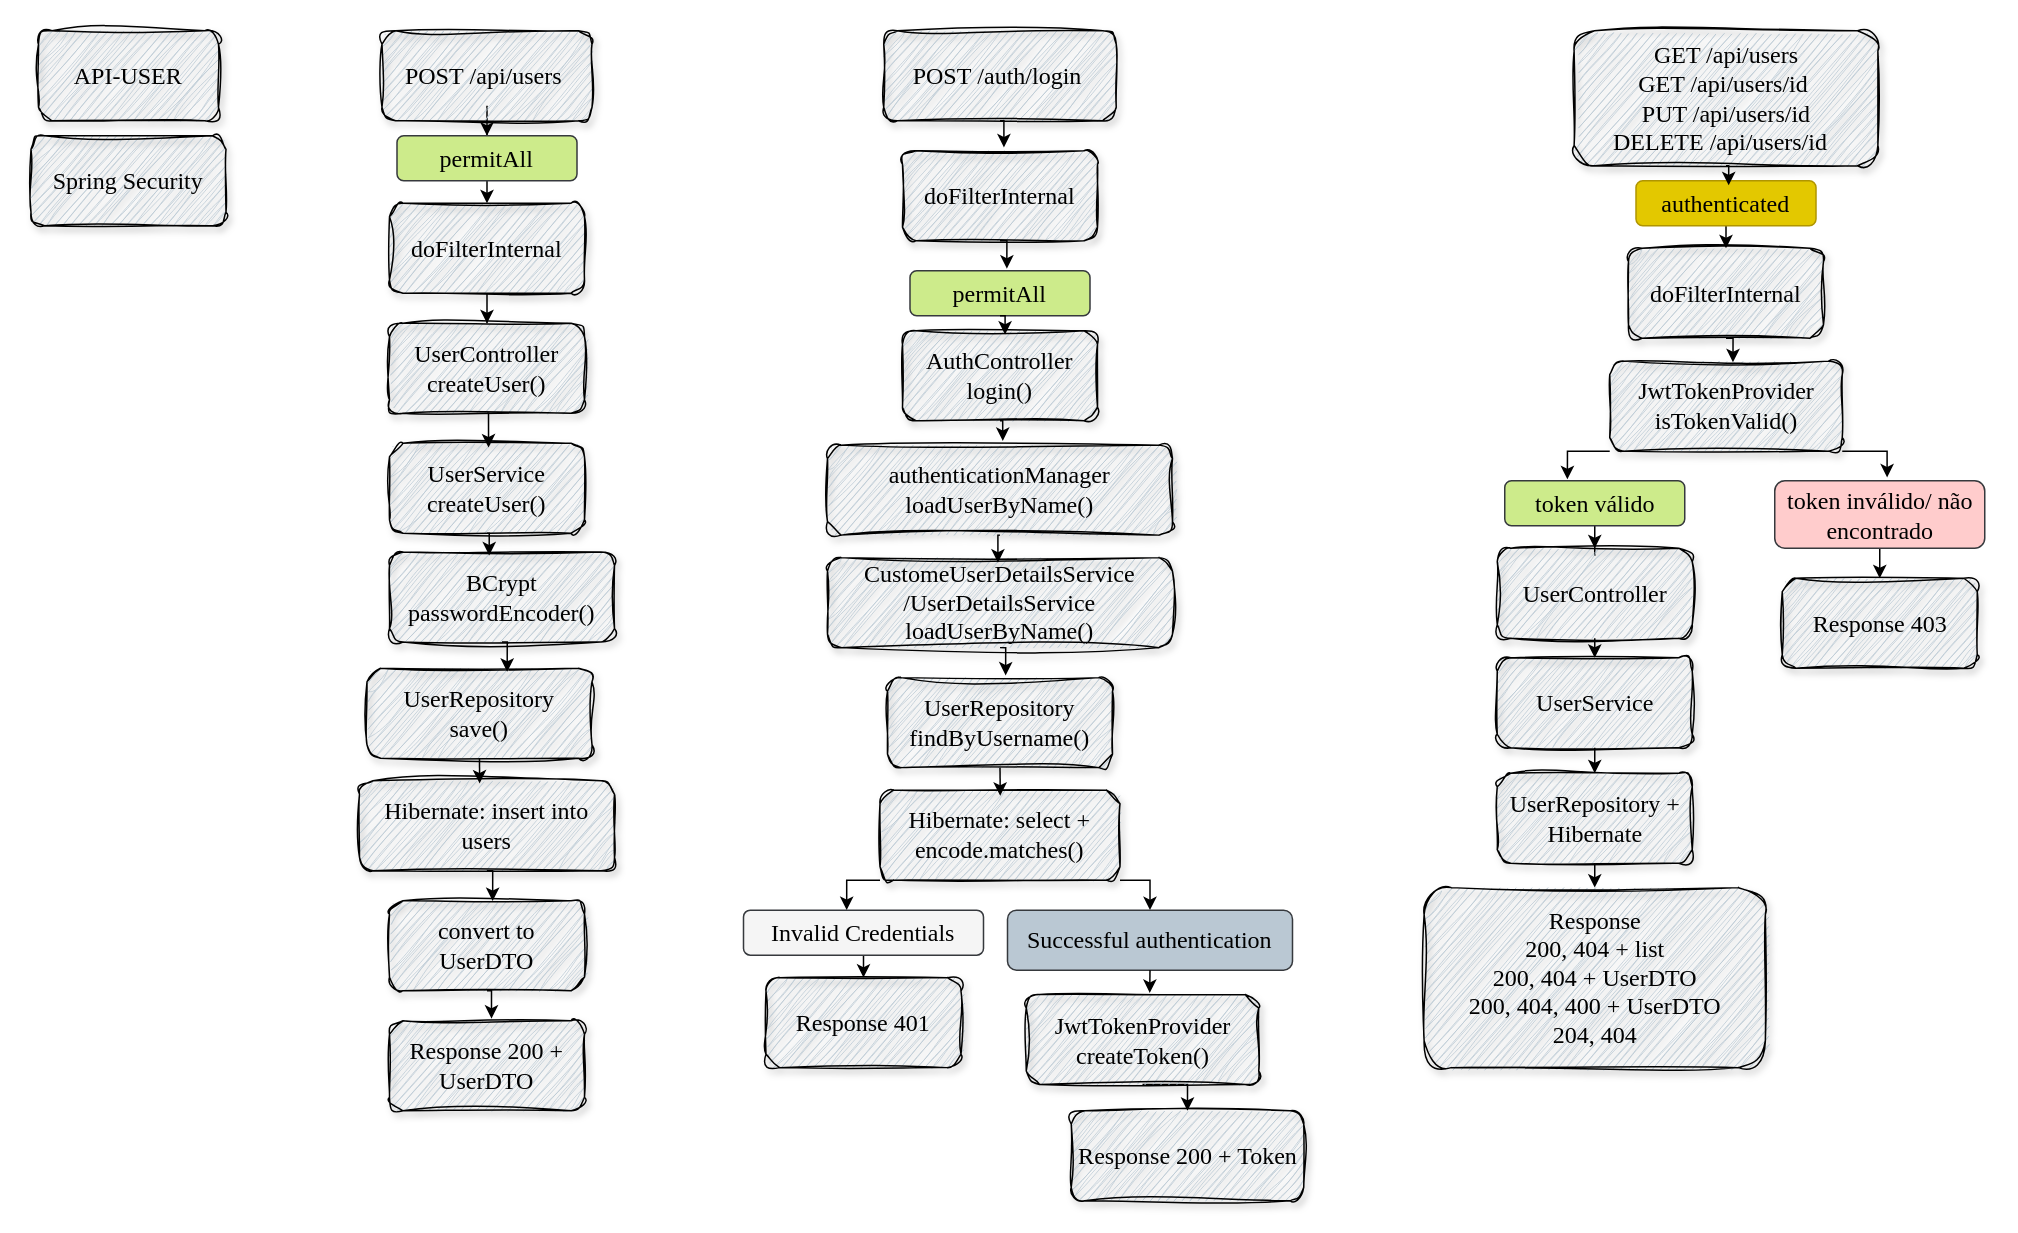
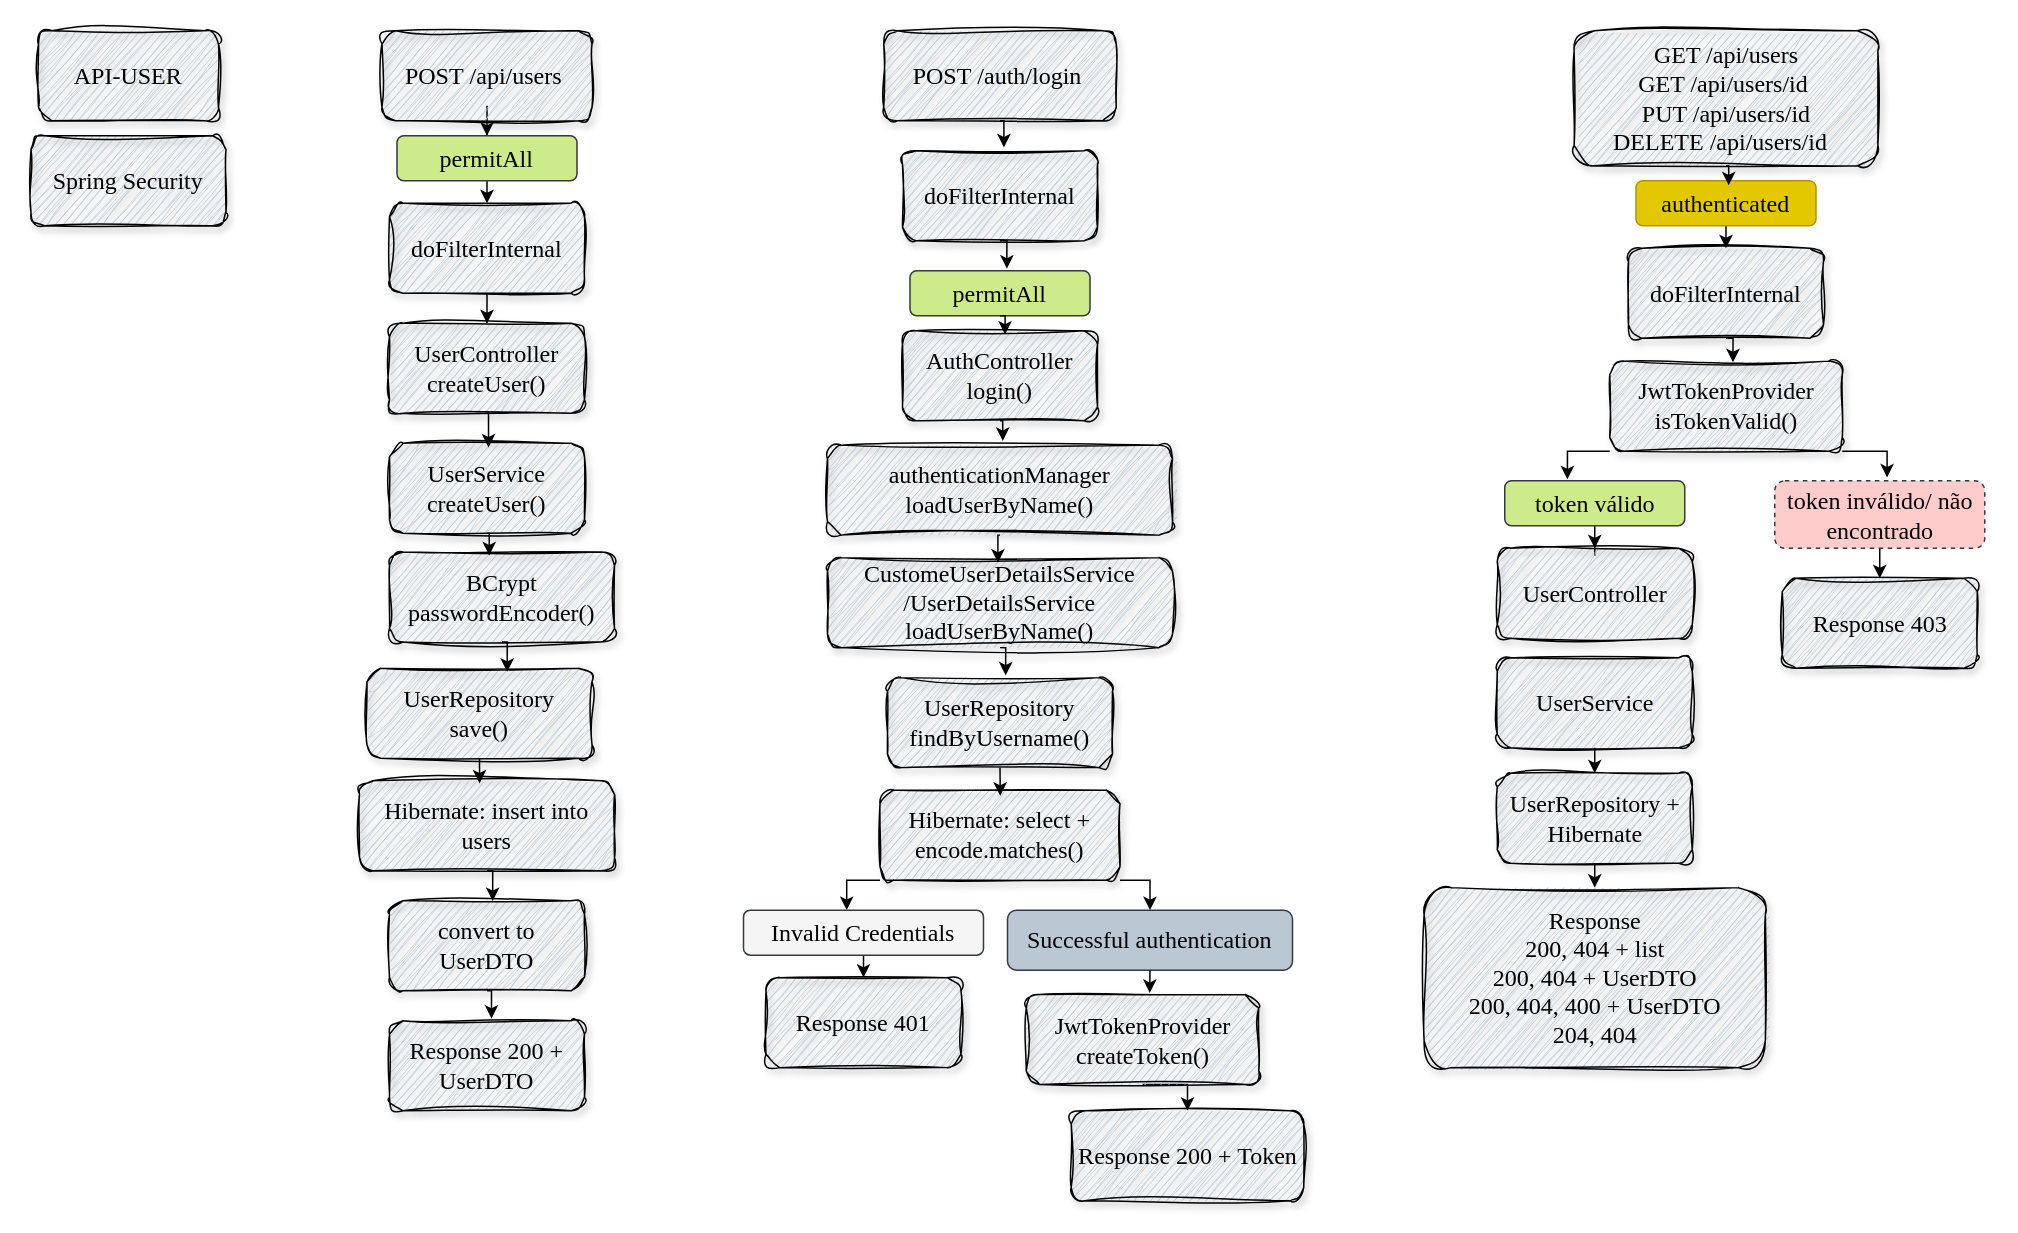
node "token inválido/ não encontrado": style solid -> dashed
edge "UserController" -> "UserService": removed
